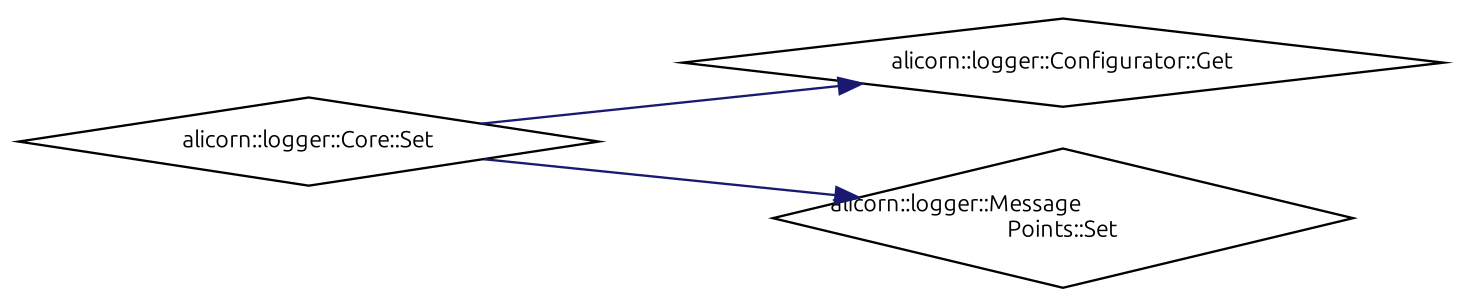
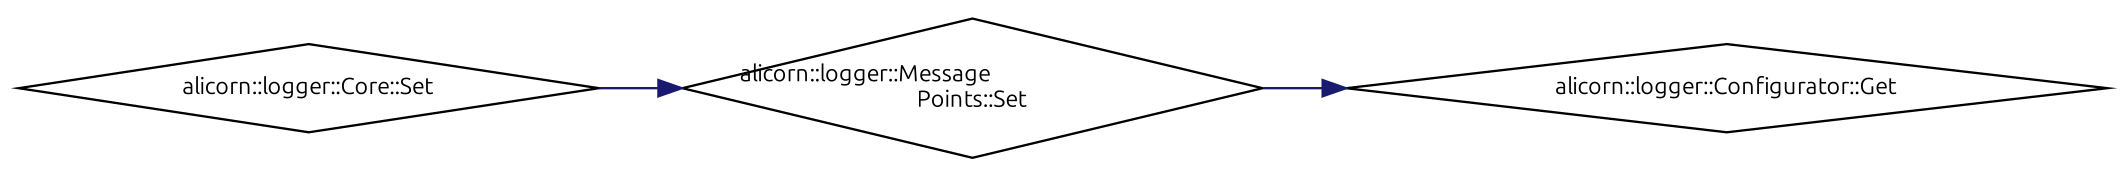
edge "alicorn::logger::Core::Set" -> "alicorn::logger::Configurator::Get": now "alicorn::logger::Message Points::Set" -> "alicorn::logger::Configurator::Get"
